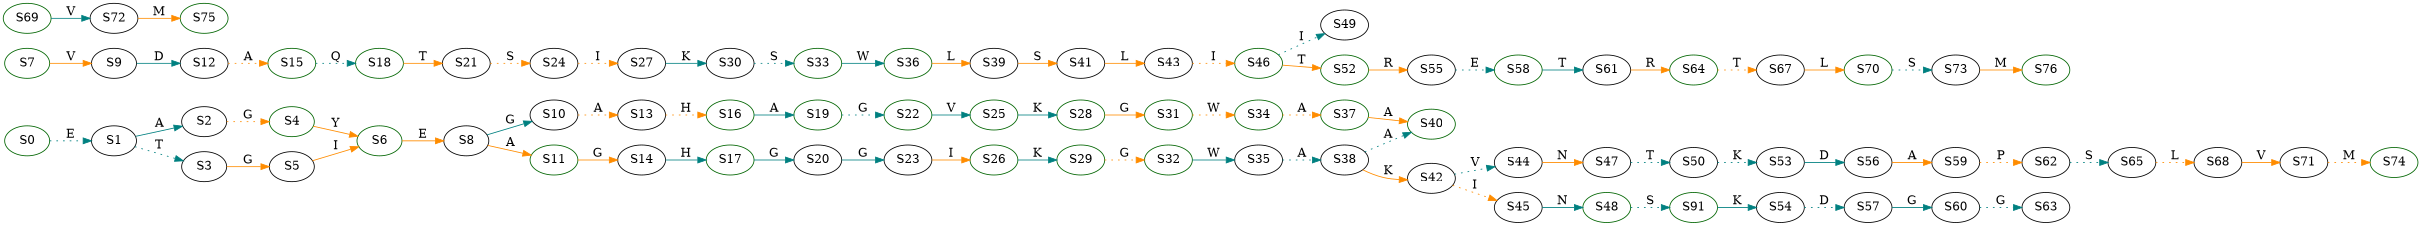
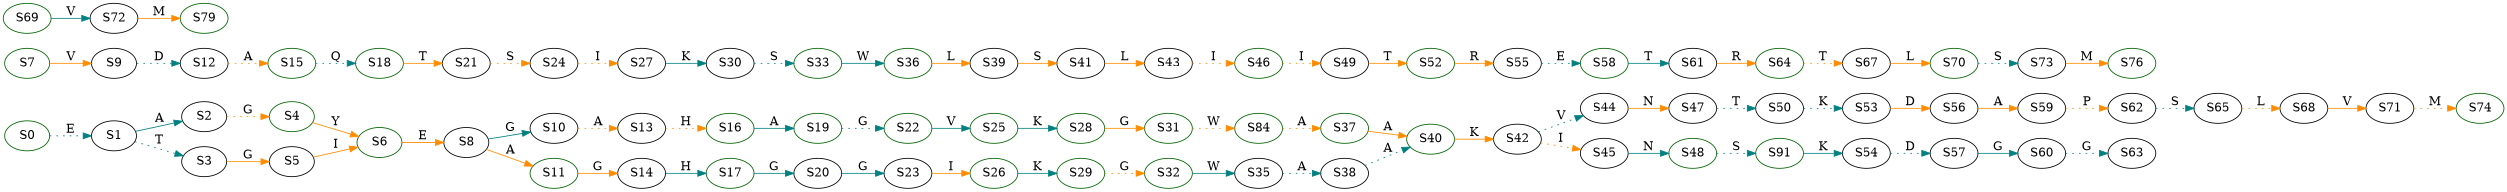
node "S75": label "S75" -> "S79"
edge "S46" -> "S49": color teal -> darkorange
edge "S9" -> "S12": style solid -> dotted
edge "S46" -> "S52": now "S49" -> "S52"
node "S34": label "S34" -> "S84"
edge "S53" -> "S56": color teal -> darkorange
edge "S38" -> "S42": now "S40" -> "S42"
